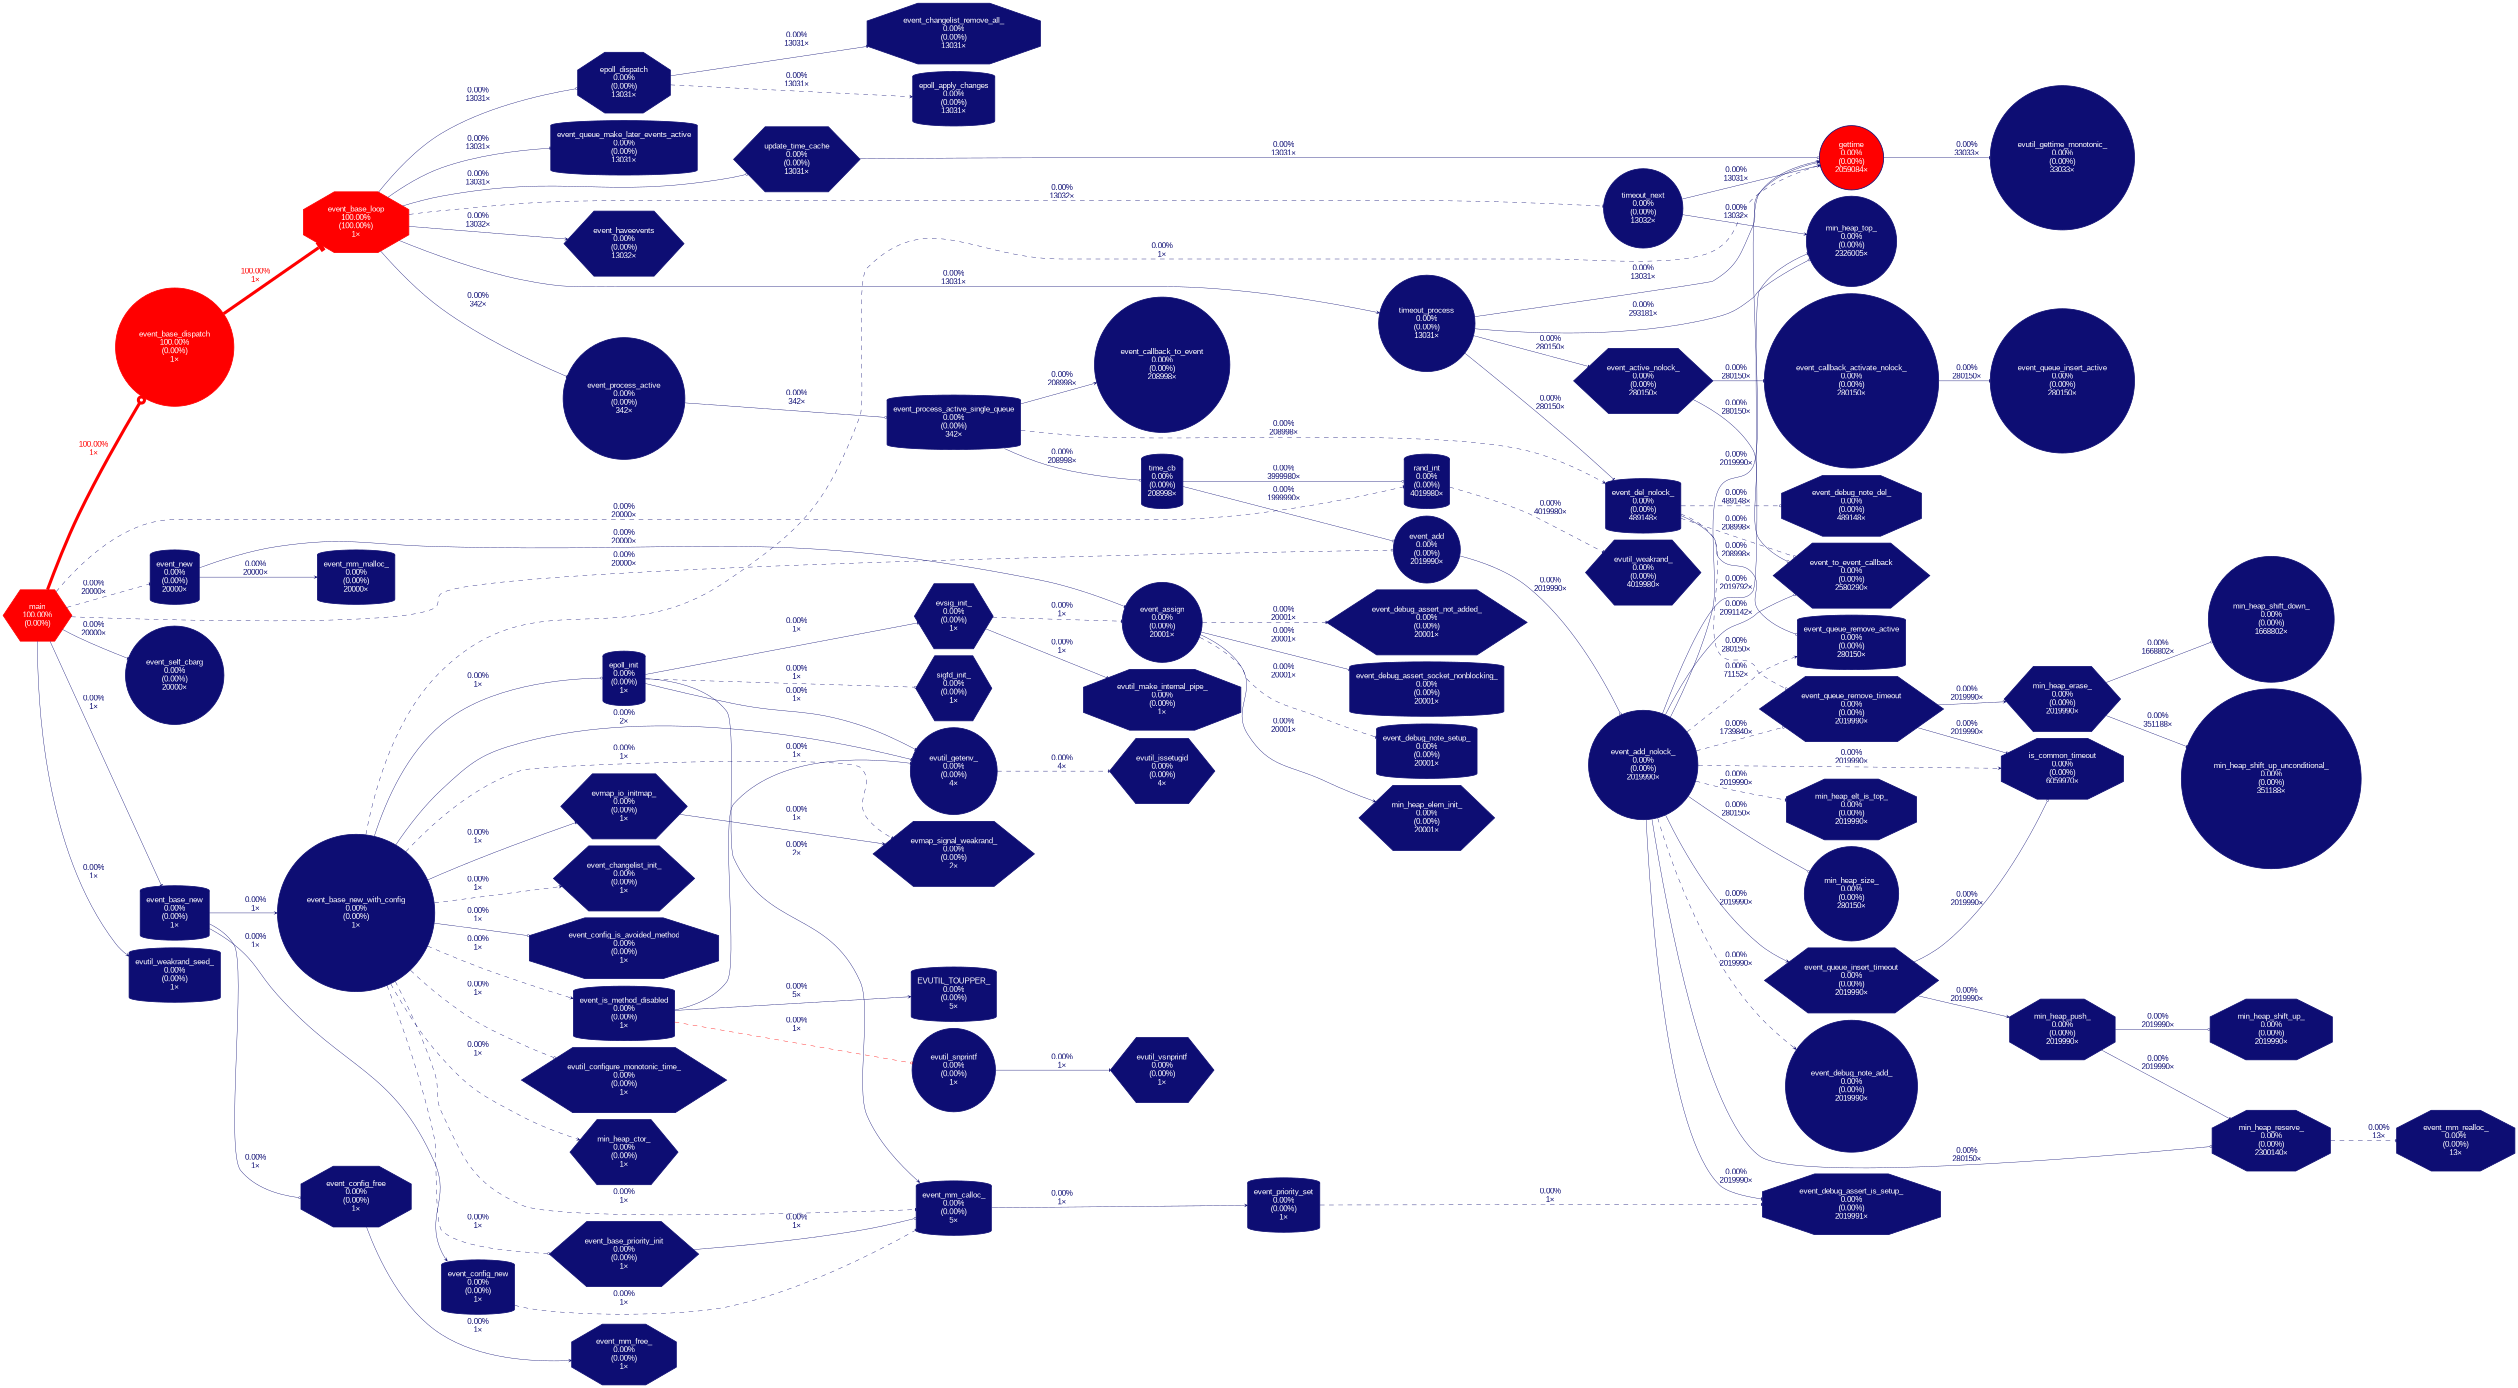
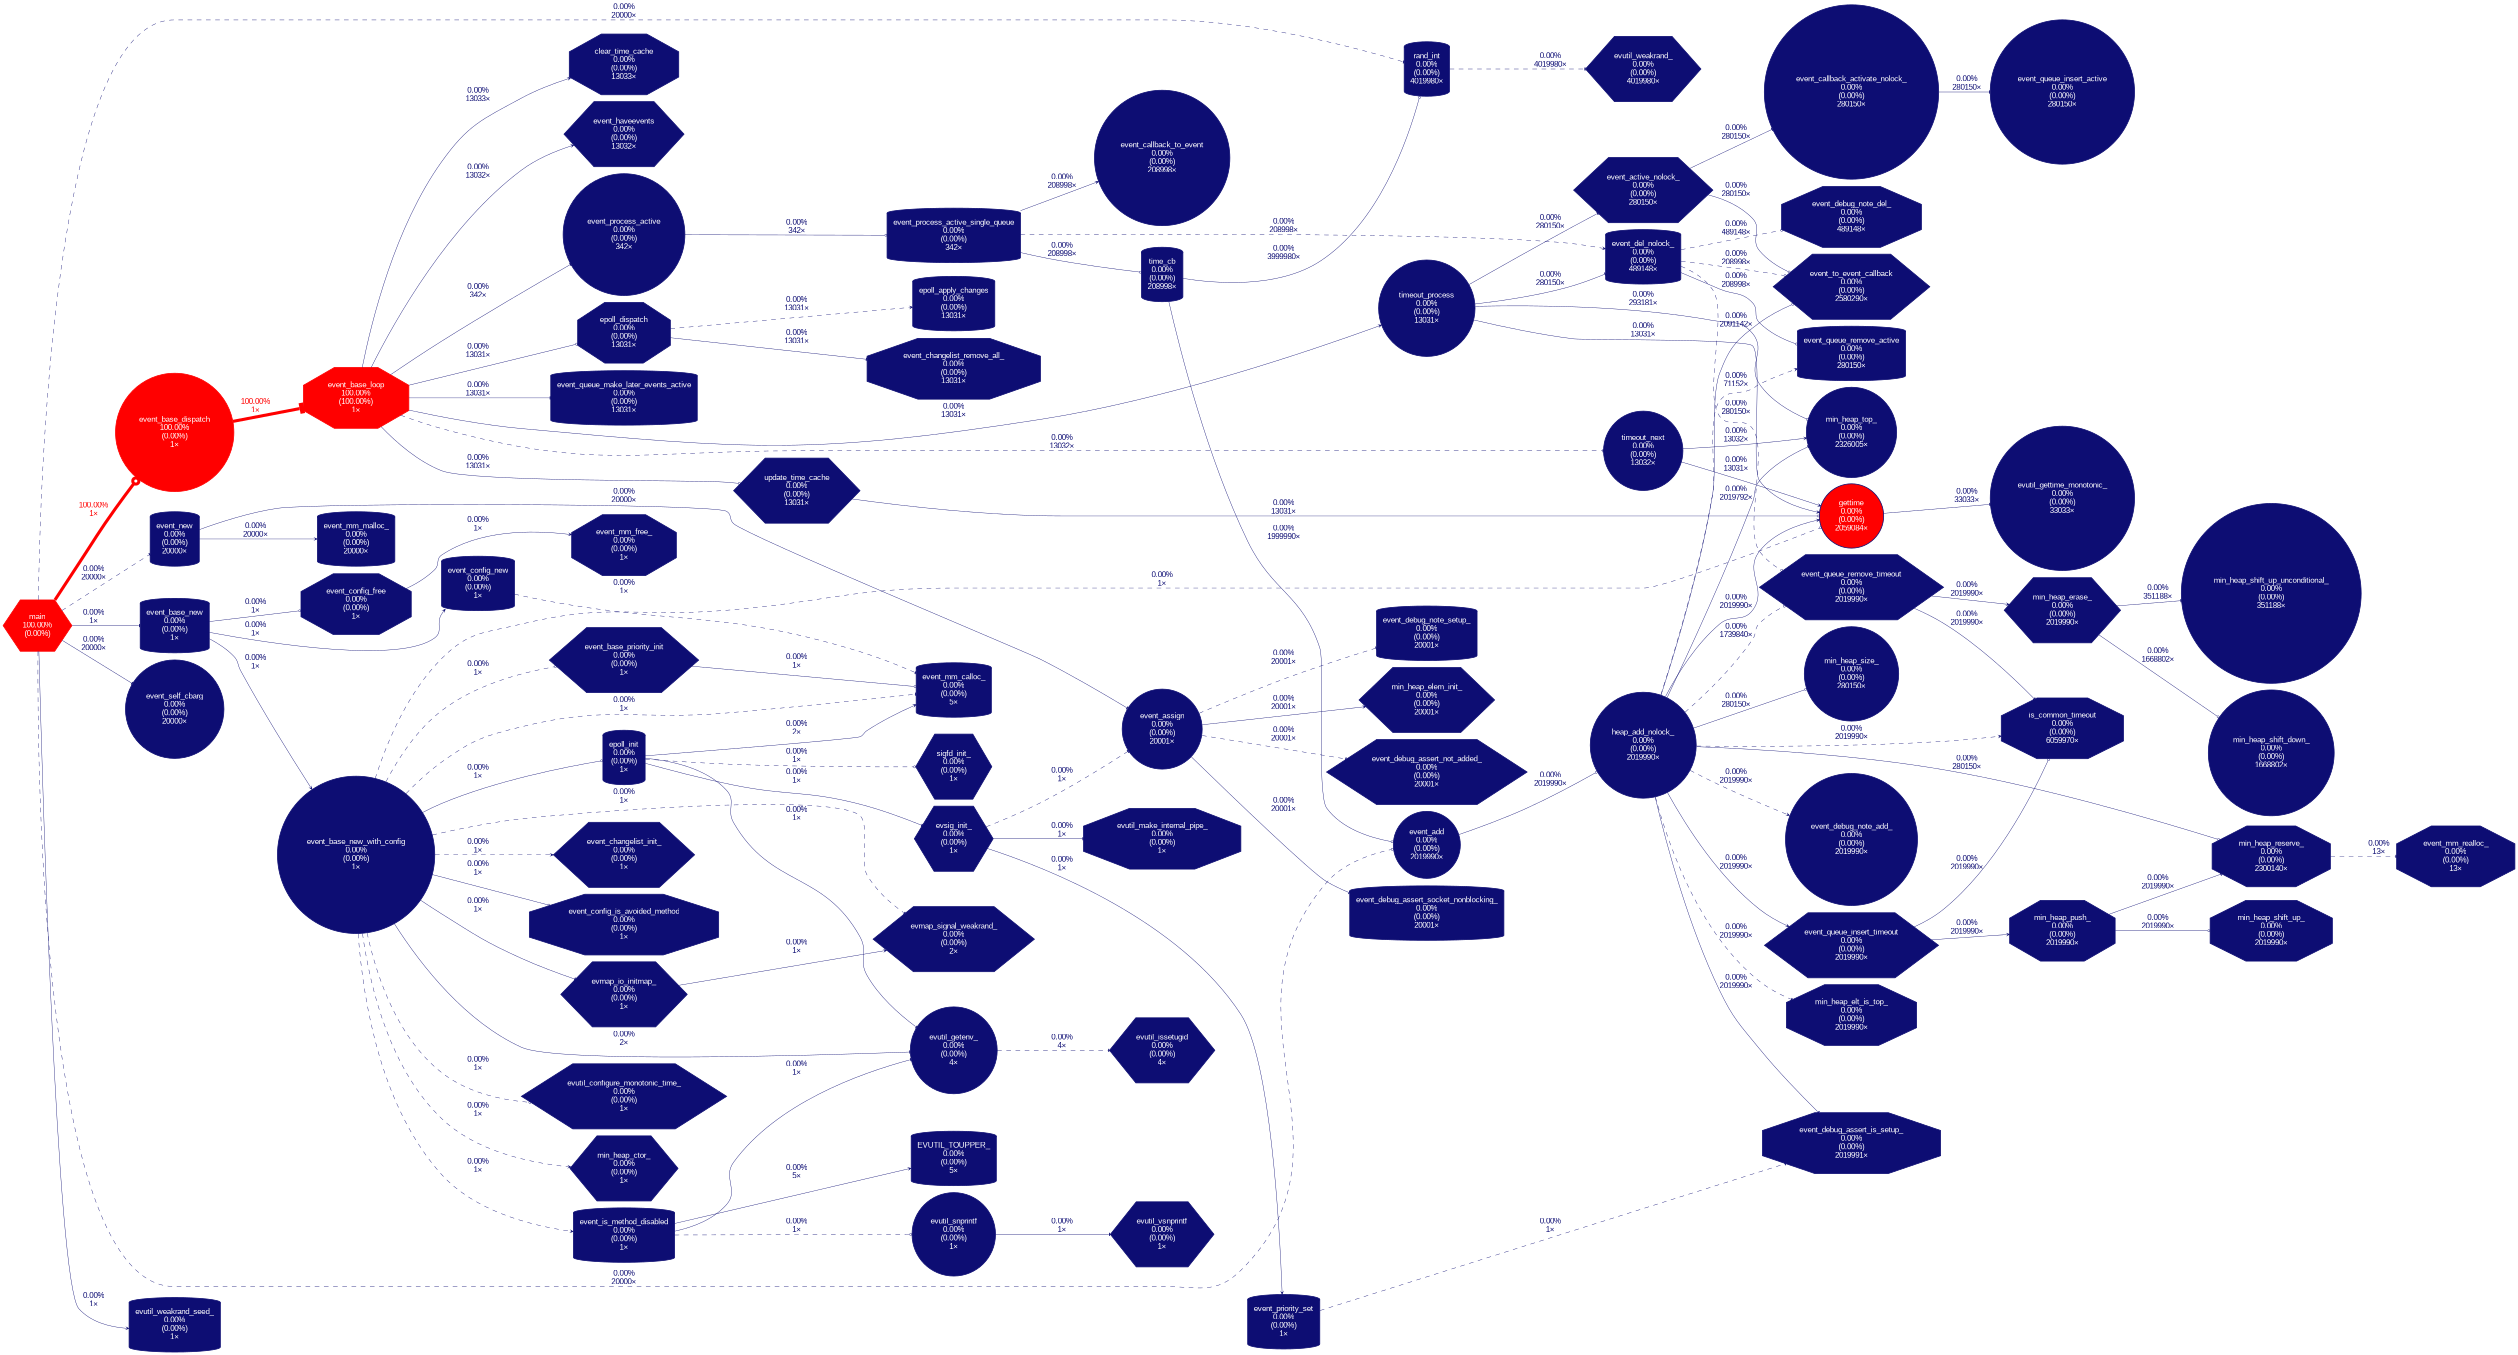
node "clear_time_cache 0.00% (0.00%) 13033×": added
node "event_add_nolock_ 0.00% (0.00%) 2019990×": label "event_add_nolock_ 0.00% (0.00%) 2019990×" -> "heap_add_nolock_ 0.00% (0.00%) 2019990×"
edge "event_is_method_disabled 0.00% (0.00%) 1×" -> "evutil_snprintf 0.00% (0.00%) 1×": color #ff0000 -> #0d0d73
edge "event_mm_calloc_ 0.00% (0.00%) 5×" -> "event_priority_set 0.00% (0.00%) 1×": now "evsig_init_ 0.00% (0.00%) 1×" -> "event_priority_set 0.00% (0.00%) 1×"
